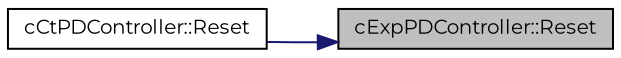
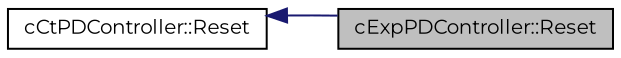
edge "cCtPDController::Reset" -> "cExpPDController::Reset": reversed
